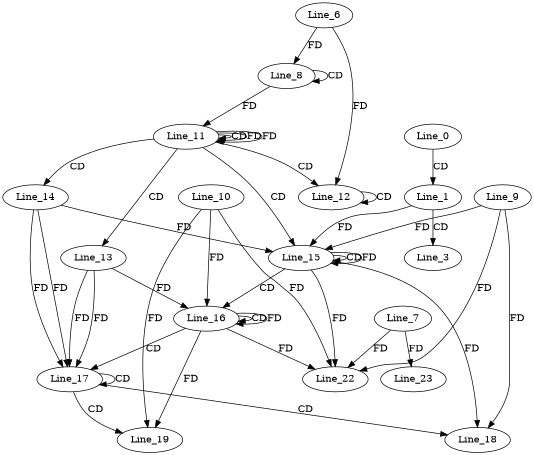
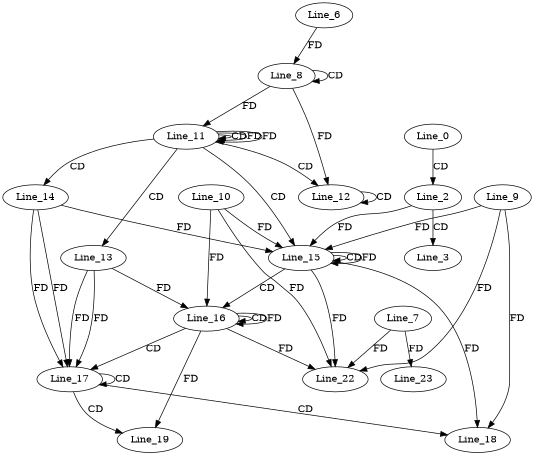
edge "Line_6" -> "Line_12": now "Line_8" -> "Line_12"
node "Line_1": label "Line_1" -> "Line_2"
edge "Line_10" -> "Line_19": now "Line_10" -> "Line_15"
